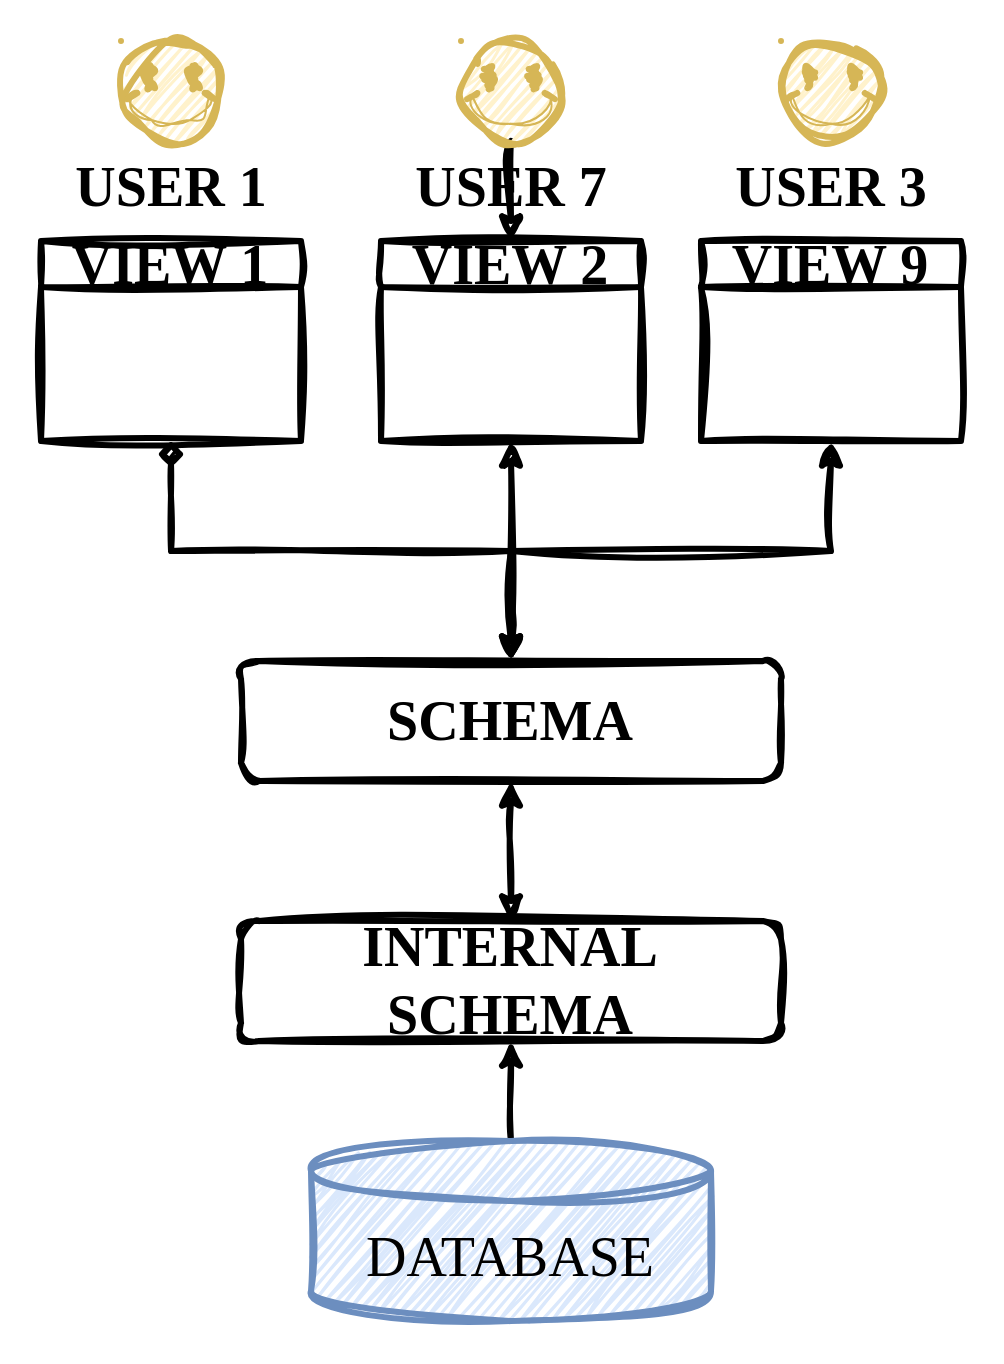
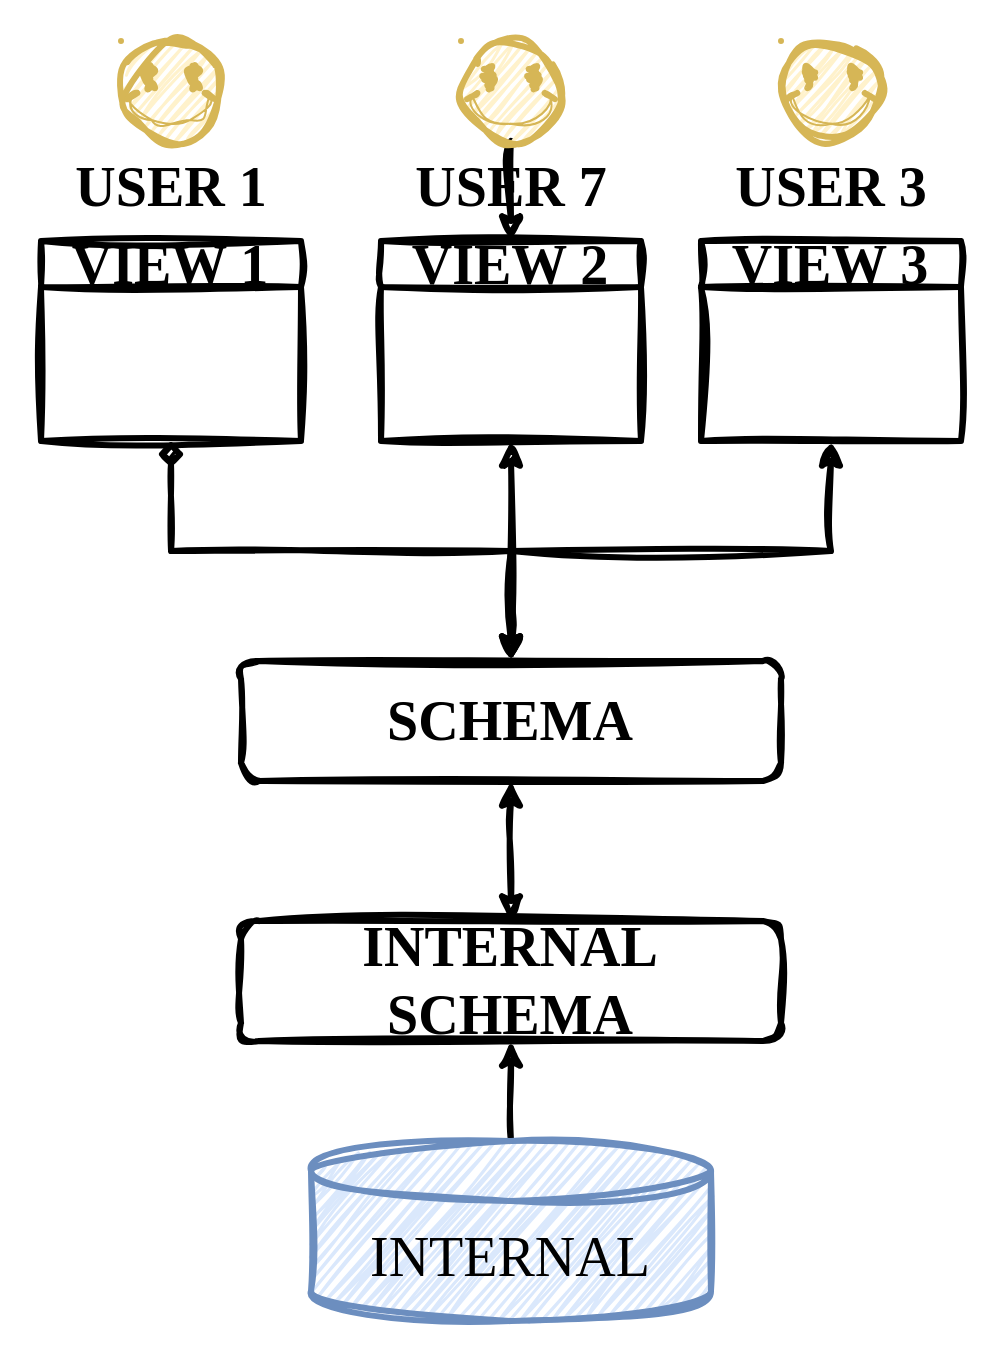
node "VIEW 9": label "VIEW 9" -> "VIEW 3"
node "DATABASE": label "DATABASE" -> "INTERNAL"
